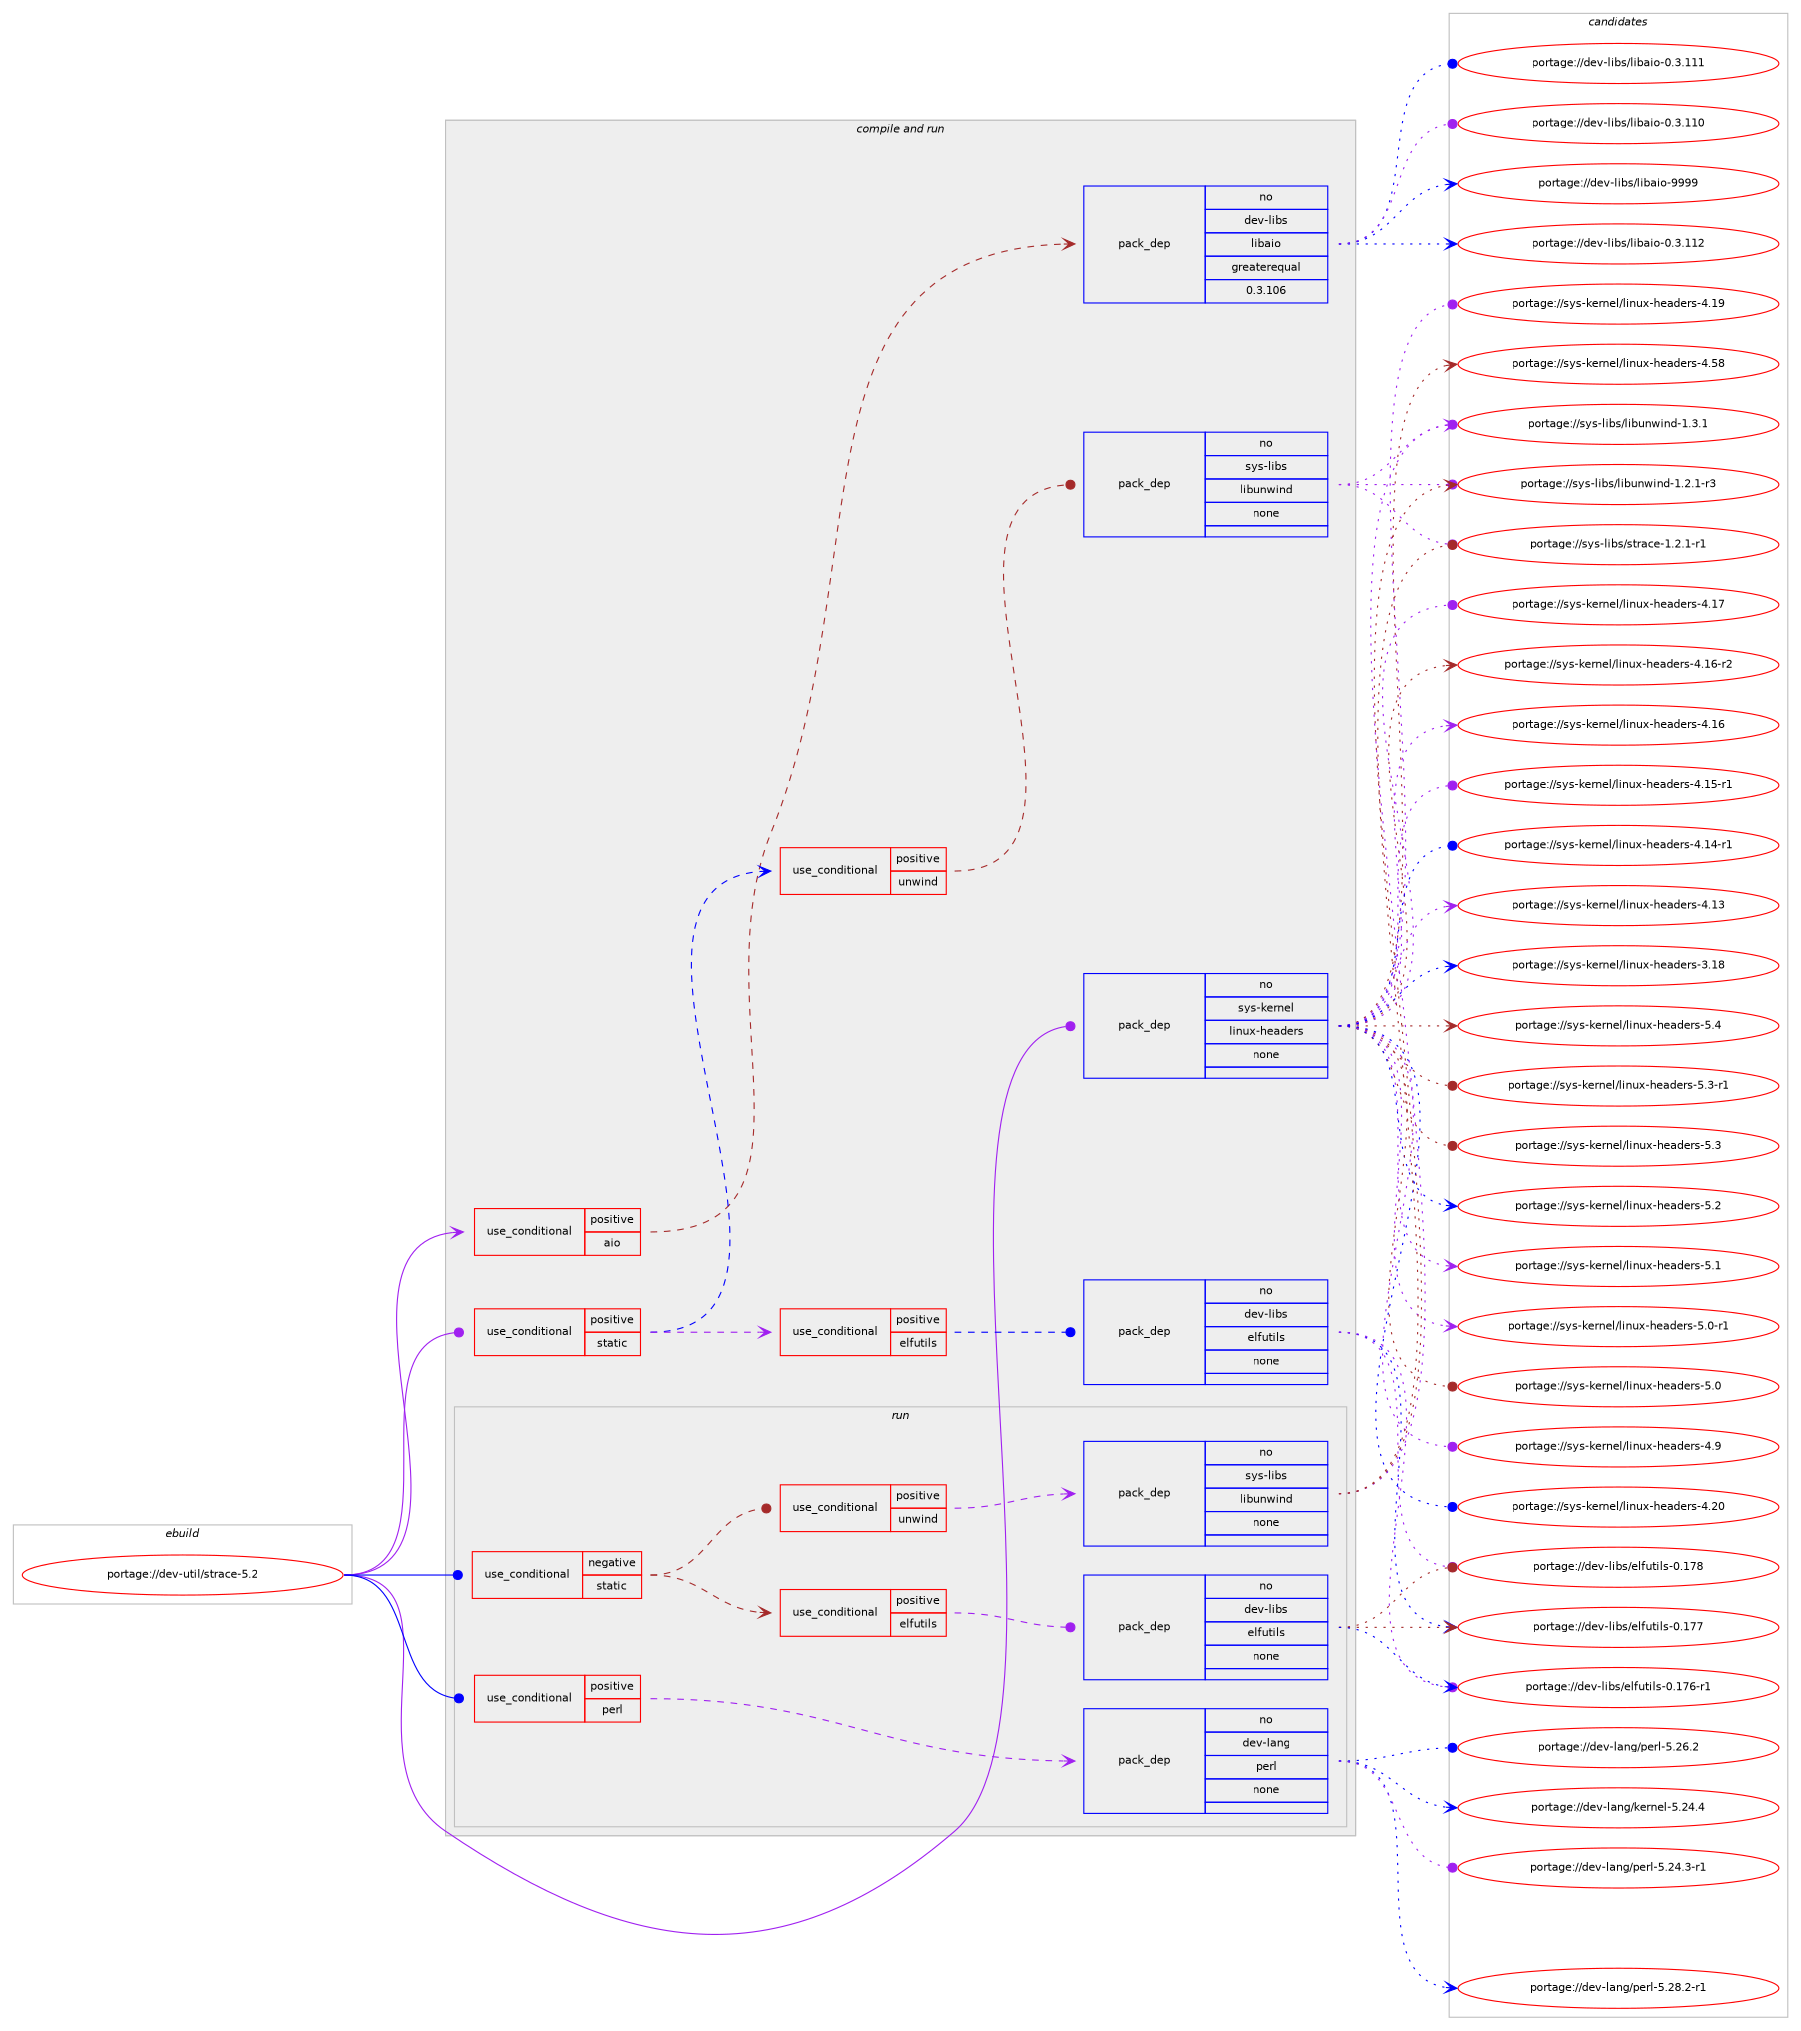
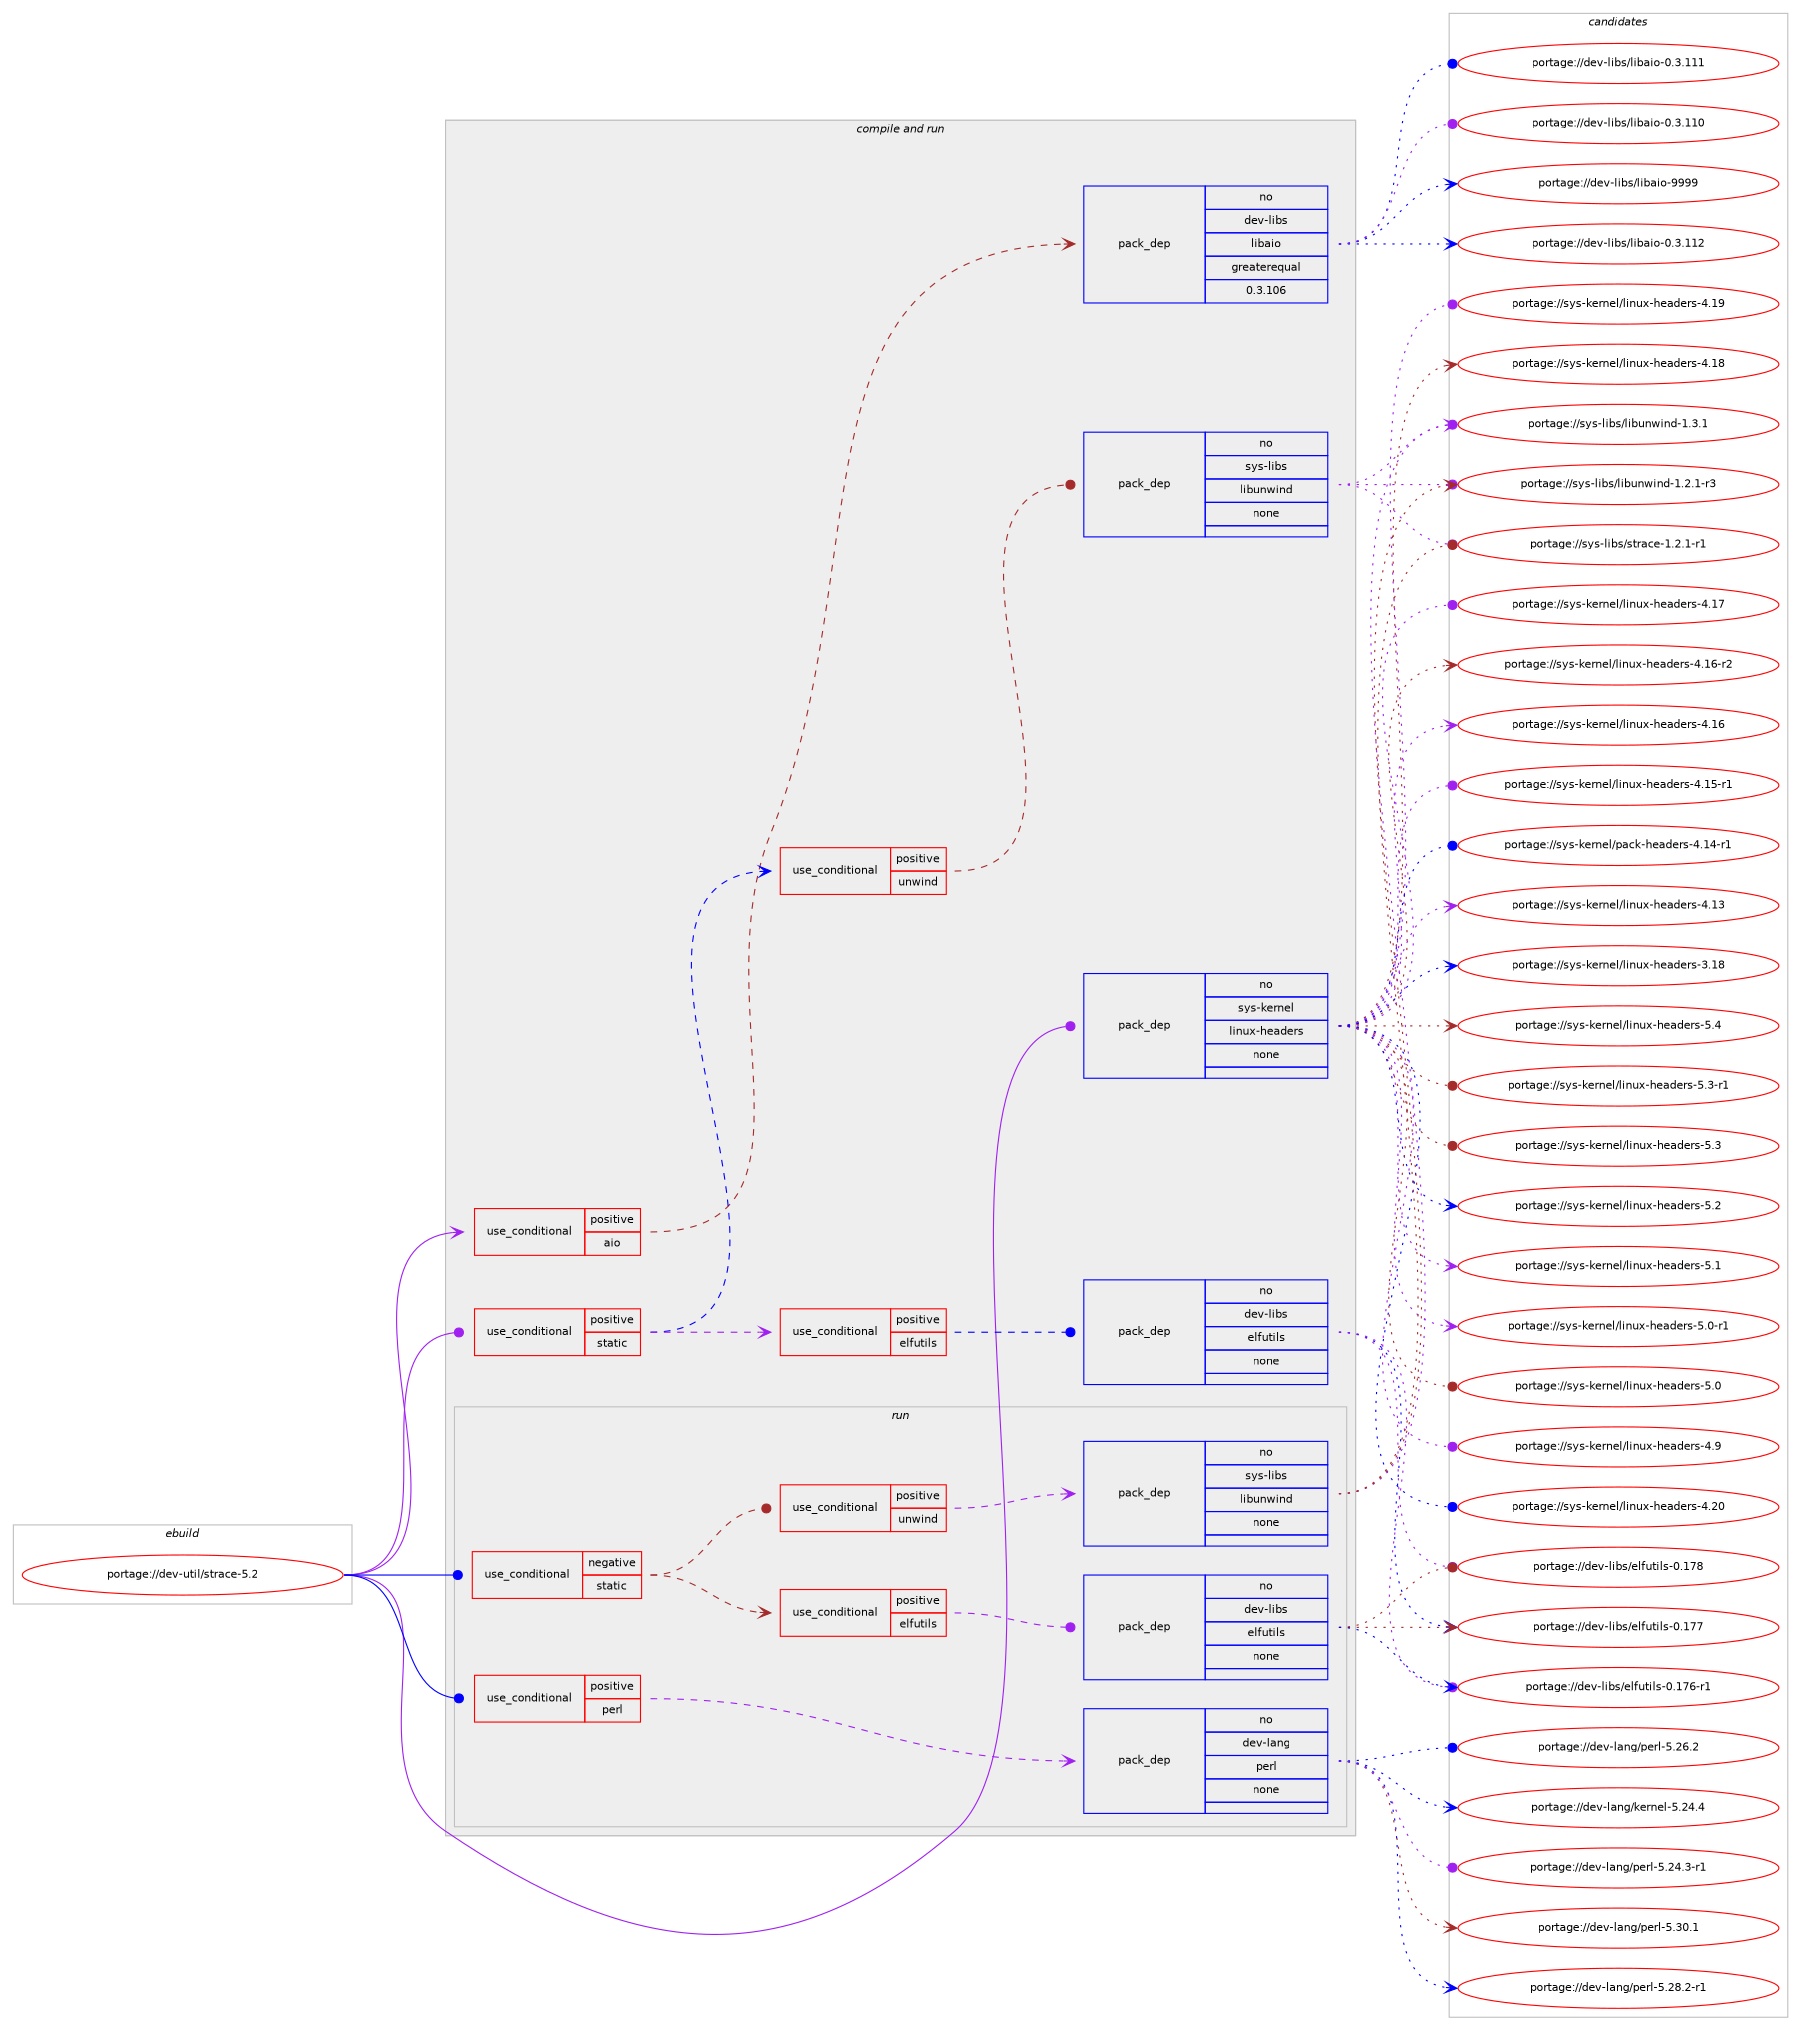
node "portage://sys-kernel/linux-headers-4.58": label "portage://sys-kernel/linux-headers-4.58" -> "portage://sys-kernel/linux-headers-4.18"
node "portage://sys-kernel/linux-headers-4.14-r1": label "portage://sys-kernel/linux-headers-4.14-r1" -> "portage://sys-kernel/pack-headers-4.14-r1"
node "portage://dev-lang/perl-5.30.1": added
